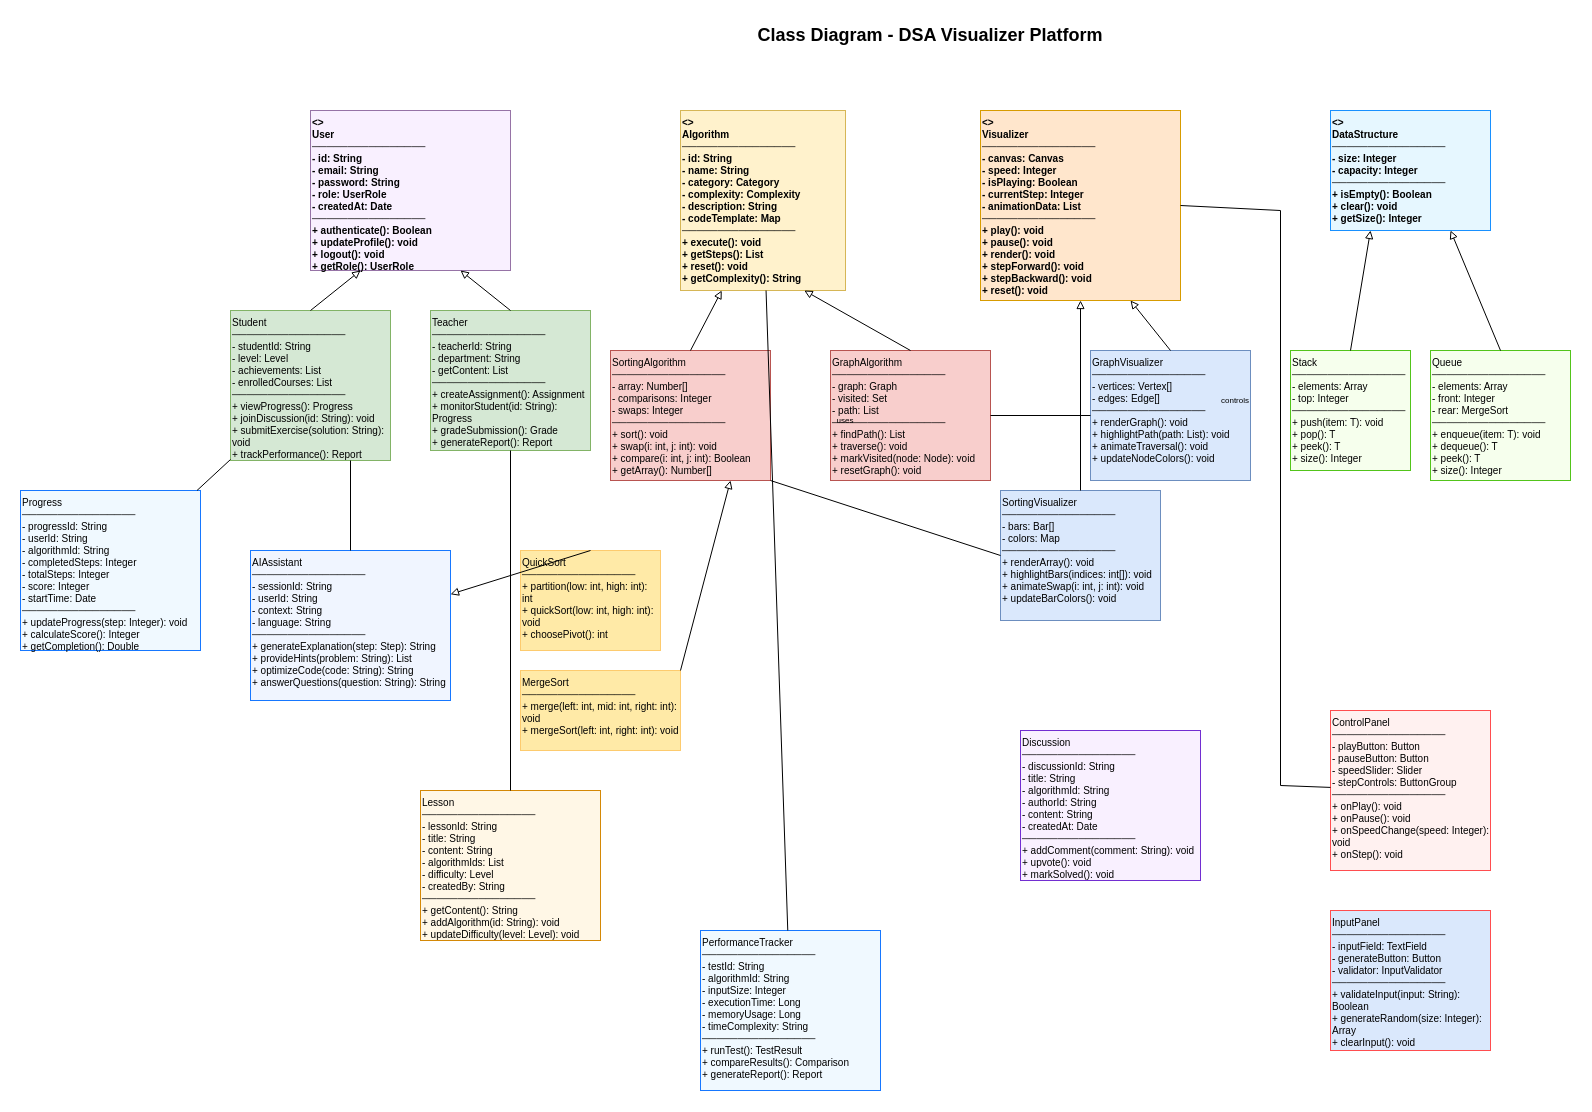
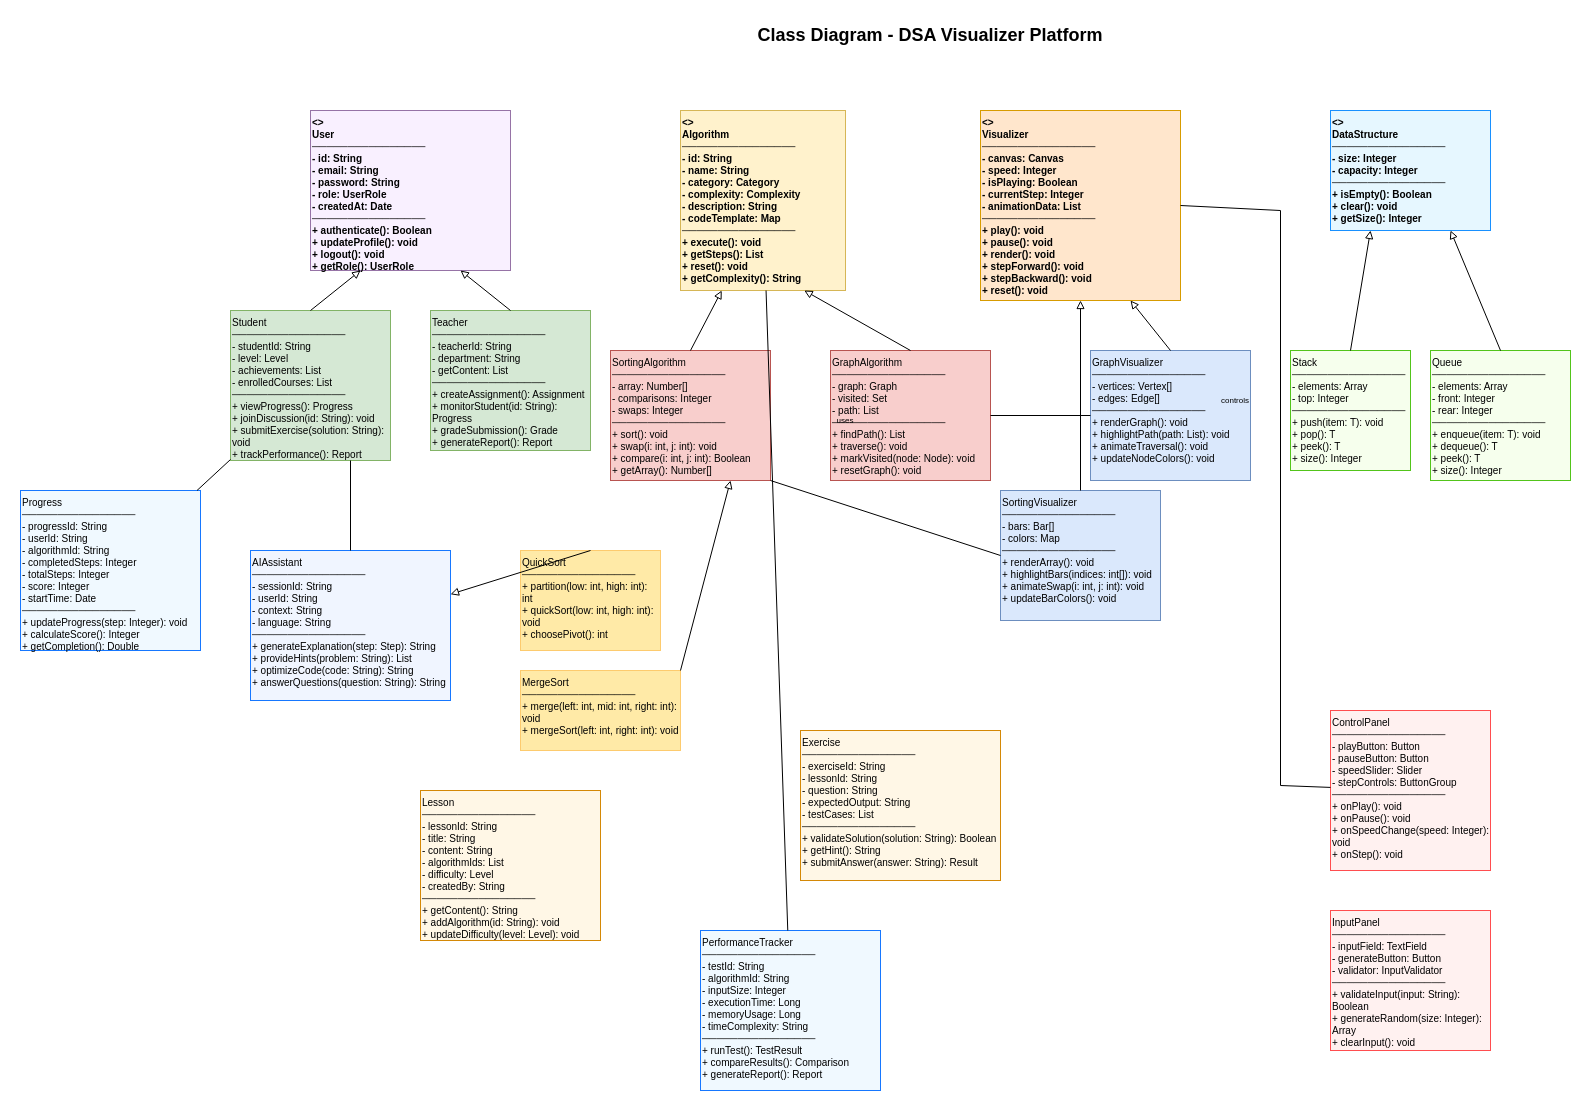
node "Queue ──────────────── - elements: Array - front: Integer - rear: MergeSort ──────────────── + enqueue(item: T): void + dequeue(): T + peek(): T + size(): Integer": label "Queue ──────────────── - elements: Array - front: Integer - rear: MergeSort ──────────────── + enqueue(item: T): void + dequeue(): T + peek(): T + size(): Integer" -> "Queue ──────────────── - elements: Array - front: Integer - rear: Integer ──────────────── + enqueue(item: T): void + dequeue(): T + peek(): T + size(): Integer"
edge "Teacher ──────────────── - teacherId: String - department: String - getContent: List ──────────────── + createAssignment(): Assignment + monitorStudent(id: String): Progress + gradeSubmission(): Grade + generateReport(): Report" -- "Lesson ──────────────── - lessonId: String - title: String - content: String - algorithmIds: List - difficulty: Level - createdBy: String ──────────────── + getContent(): String + addAlgorithm(id: String): void + updateDifficulty(level: Level): void": removed
node "Exercise ──────────────── - exerciseId: String - lessonId: String - question: String - expectedOutput: String - testCases: List ──────────────── + validateSolution(solution: String): Boolean + getHint(): String + submitAnswer(answer: String): Result": added
node "Discussion ──────────────── - discussionId: String - title: String - algorithmId: String - authorId: String - content: String - createdAt: Date ──────────────── + addComment(comment: String): void + upvote(): void + markSolved(): void": removed
node "InputPanel ──────────────── - inputField: TextField - generateButton: Button - validator: InputValidator ──────────────── + validateInput(input: String): Boolean + generateRandom(size: Integer): Array + clearInput(): void": fillcolor #dae8fc -> #fff1f0
